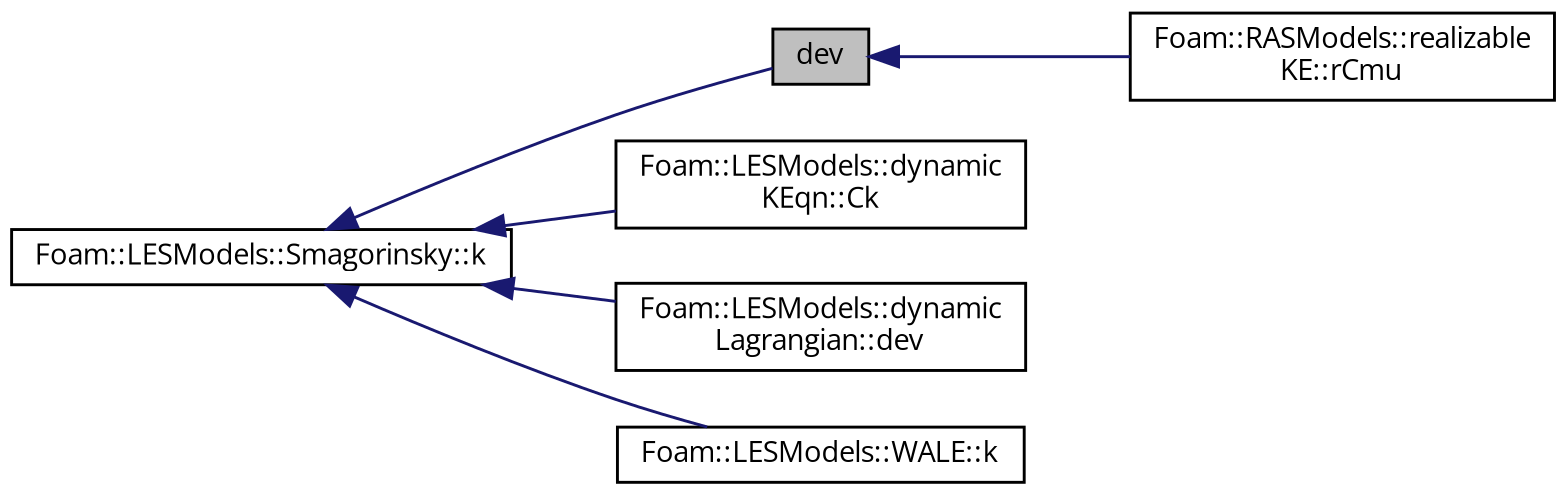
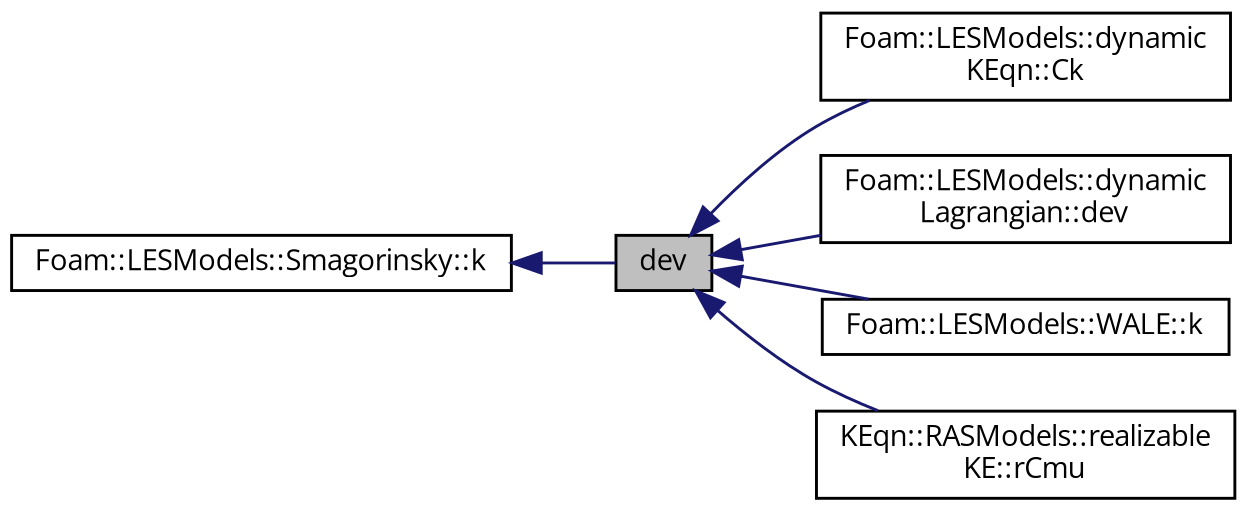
node "Foam::RASModels::realizable KE::rCmu": label "Foam::RASModels::realizable KE::rCmu" -> "KEqn::RASModels::realizable KE::rCmu"
edge "Foam::LESModels::dynamic KEqn::Ck" -> "Foam::LESModels::Smagorinsky::k": now "Foam::LESModels::dynamic KEqn::Ck" -> "dev"
edge "Foam::LESModels::dynamic Lagrangian::dev" -> "Foam::LESModels::Smagorinsky::k": now "Foam::LESModels::dynamic Lagrangian::dev" -> "dev"
edge "Foam::LESModels::WALE::k" -> "Foam::LESModels::Smagorinsky::k": now "Foam::LESModels::WALE::k" -> "dev"
